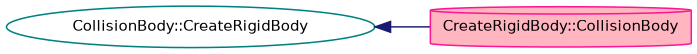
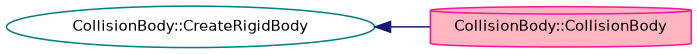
node "CreateRigidBody::CollisionBody": label "CreateRigidBody::CollisionBody" -> "CollisionBody::CollisionBody"
